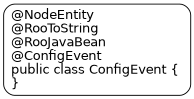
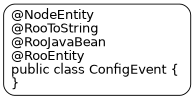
node "@NodeEntity": text "@ConfigEvent" -> "@RooEntity"
